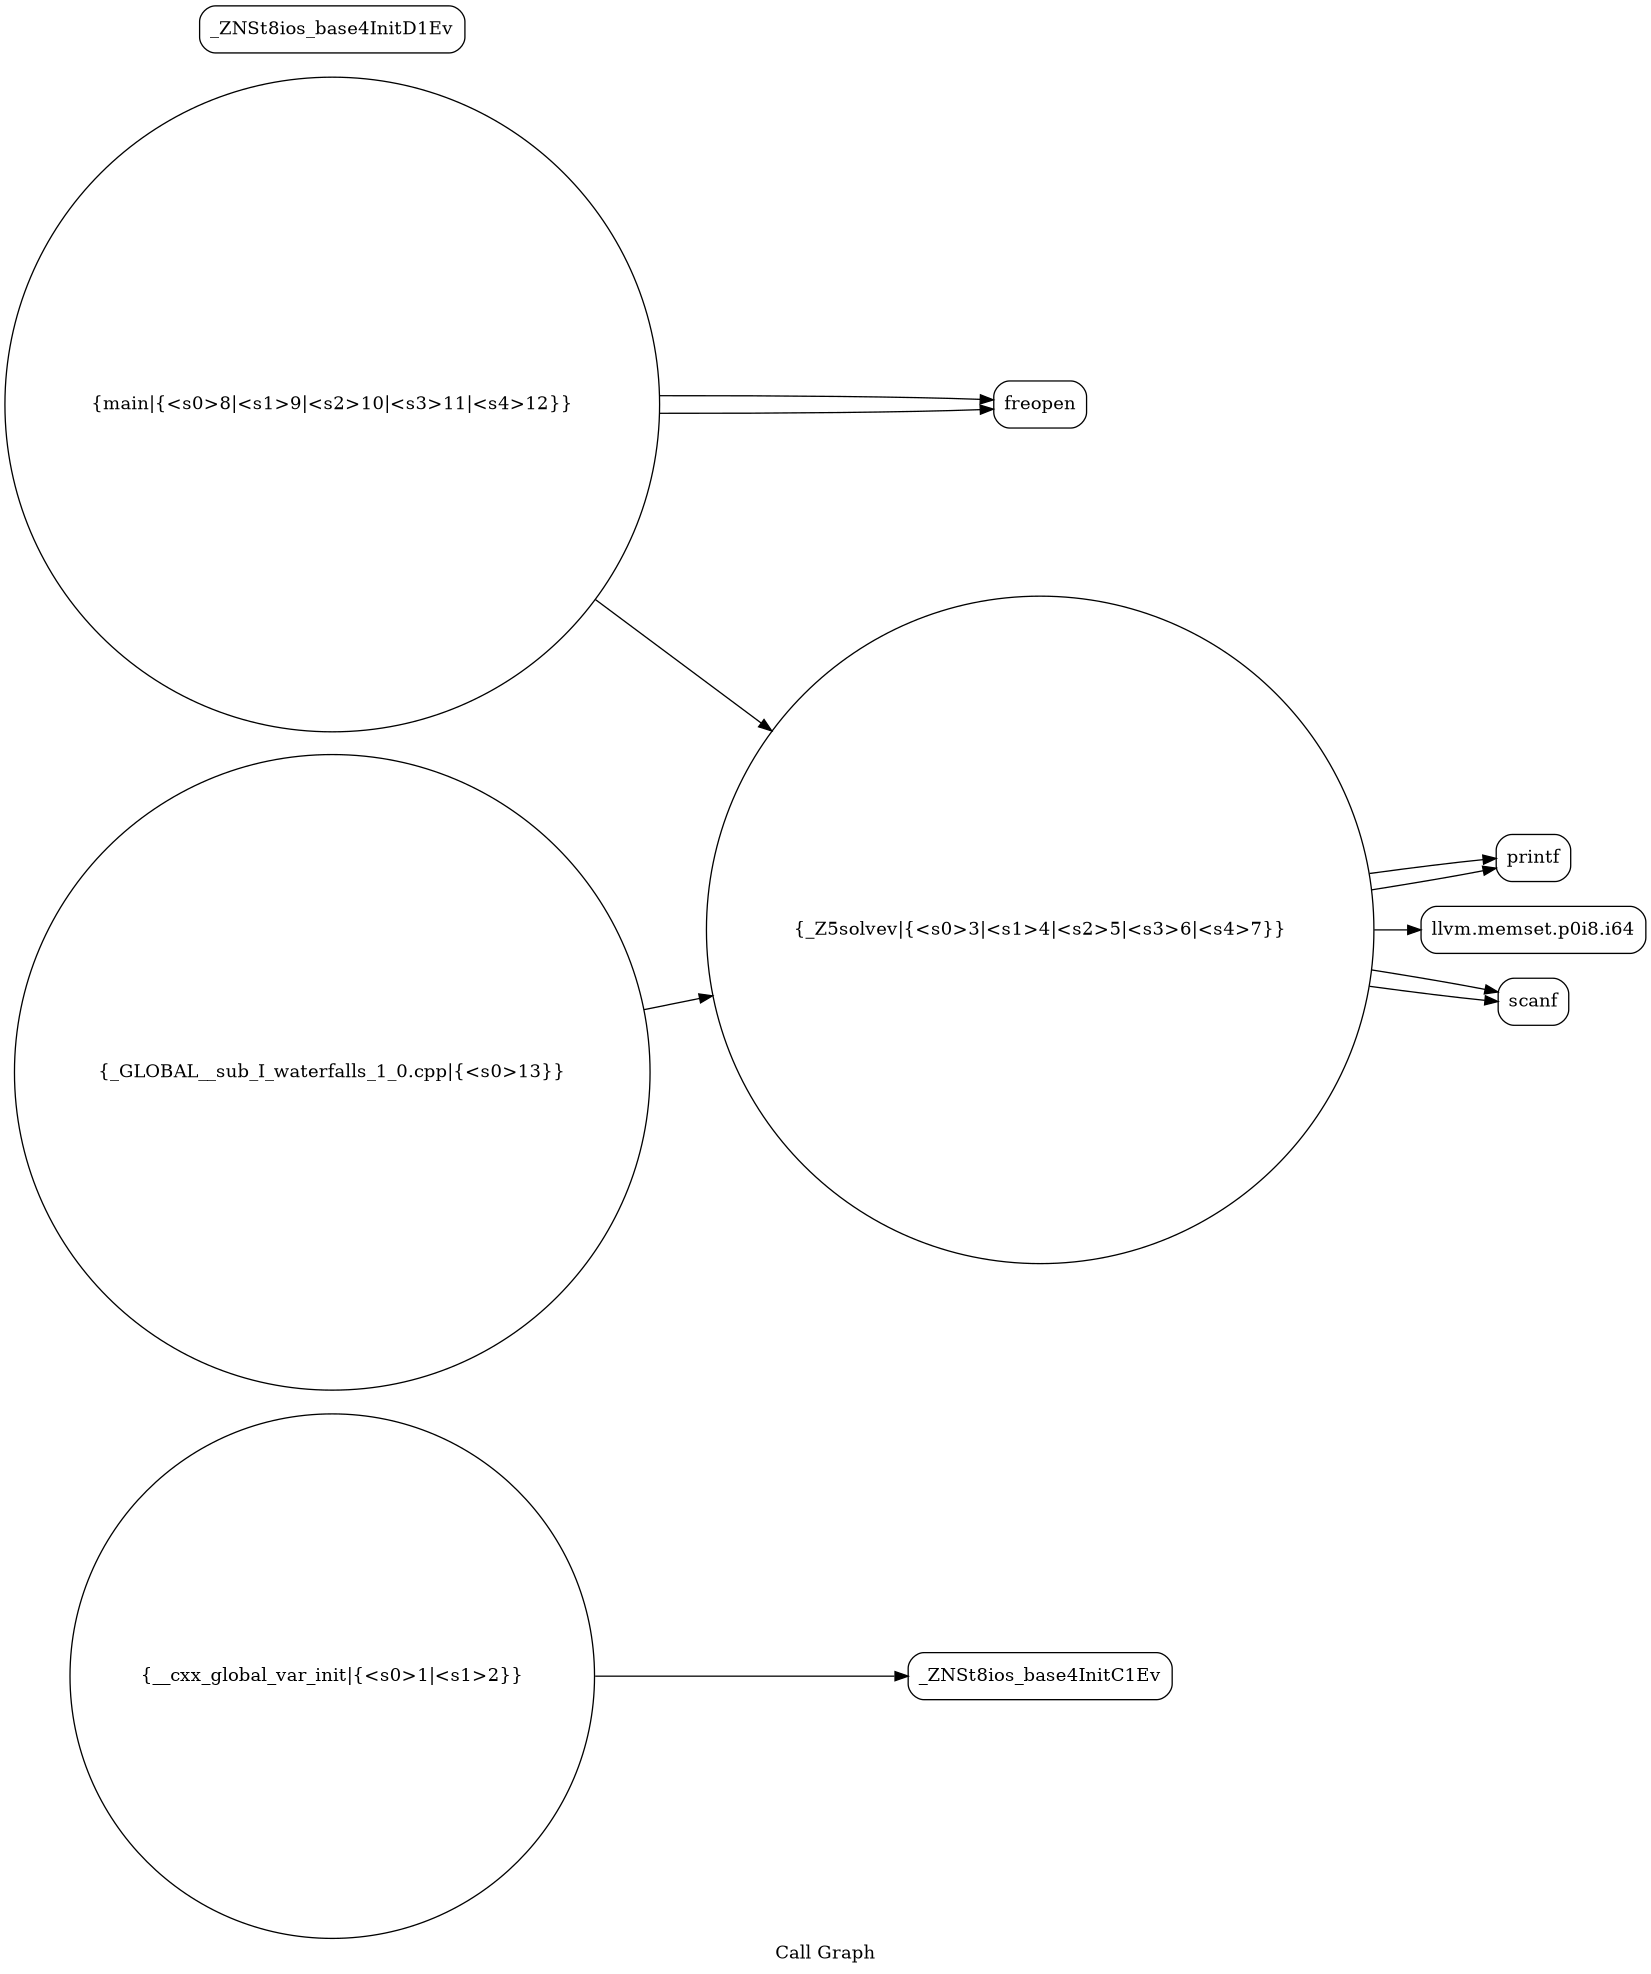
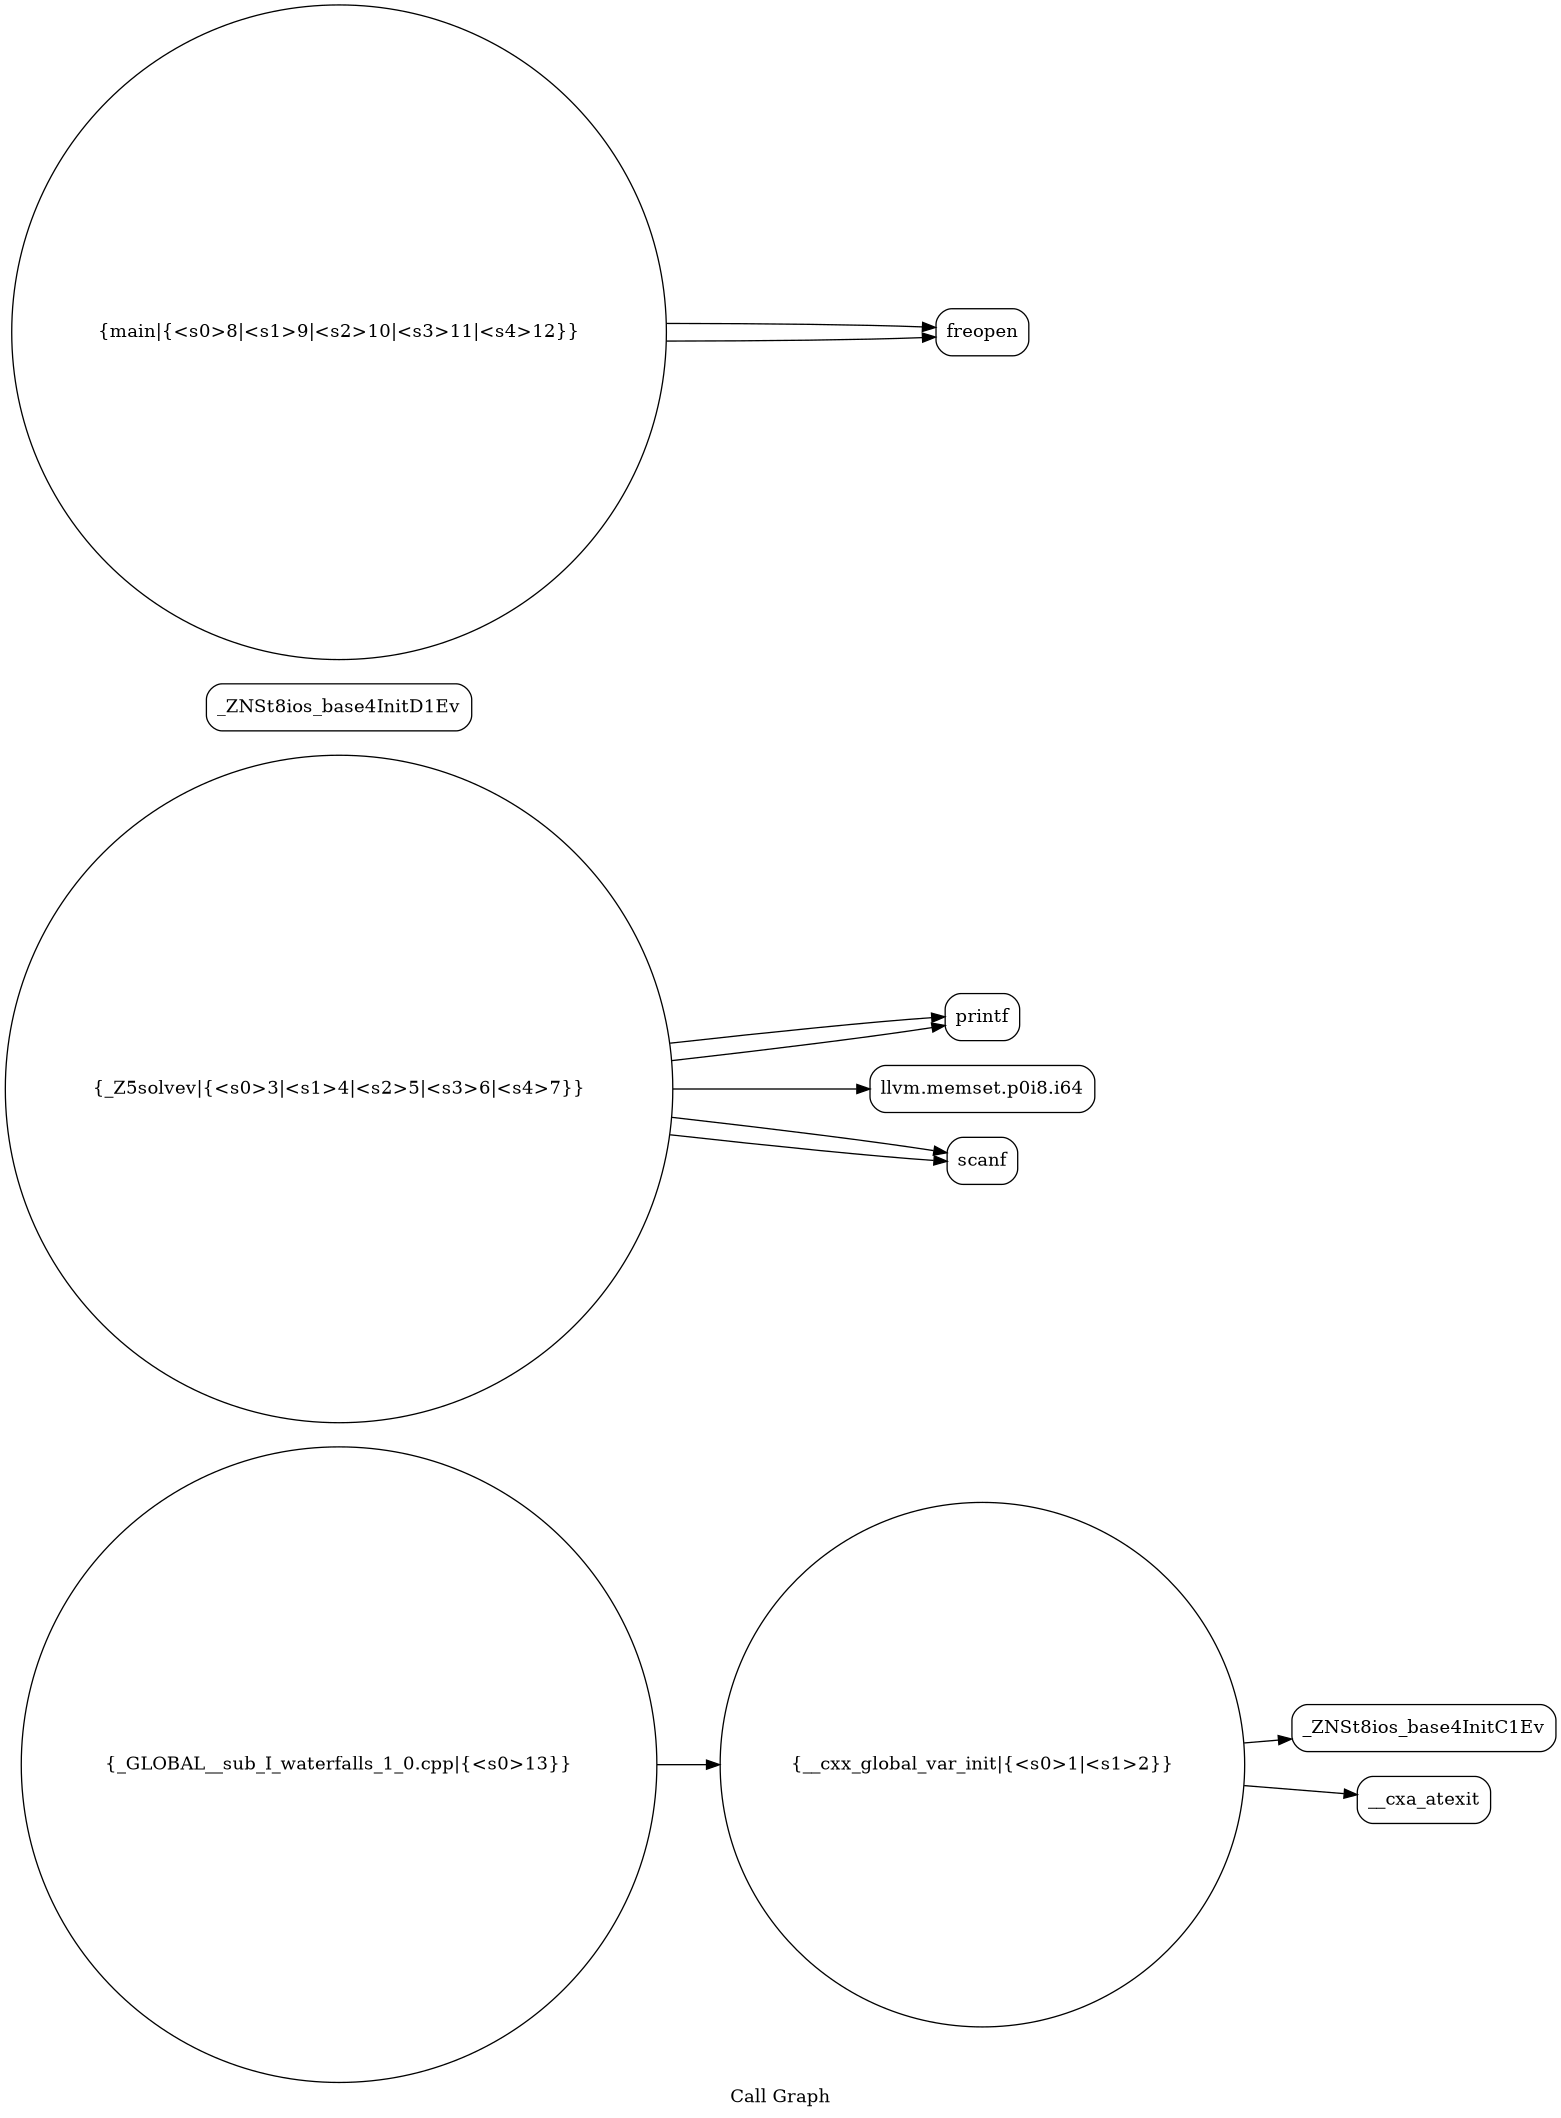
edge "{main|{<s0>8|<s1>9|<s2>10|<s3>11|<s4>12}}" -> "{_Z5solvev|{<s0>3|<s1>4|<s2>5|<s3>6|<s4>7}}": removed
edge "{_GLOBAL__sub_I_waterfalls_1_0.cpp|{<s0>13}}" -> "{_Z5solvev|{<s0>3|<s1>4|<s2>5|<s3>6|<s4>7}}": now "{_GLOBAL__sub_I_waterfalls_1_0.cpp|{<s0>13}}" -> "{__cxx_global_var_init|{<s0>1|<s1>2}}"
node "__cxa_atexit": added
